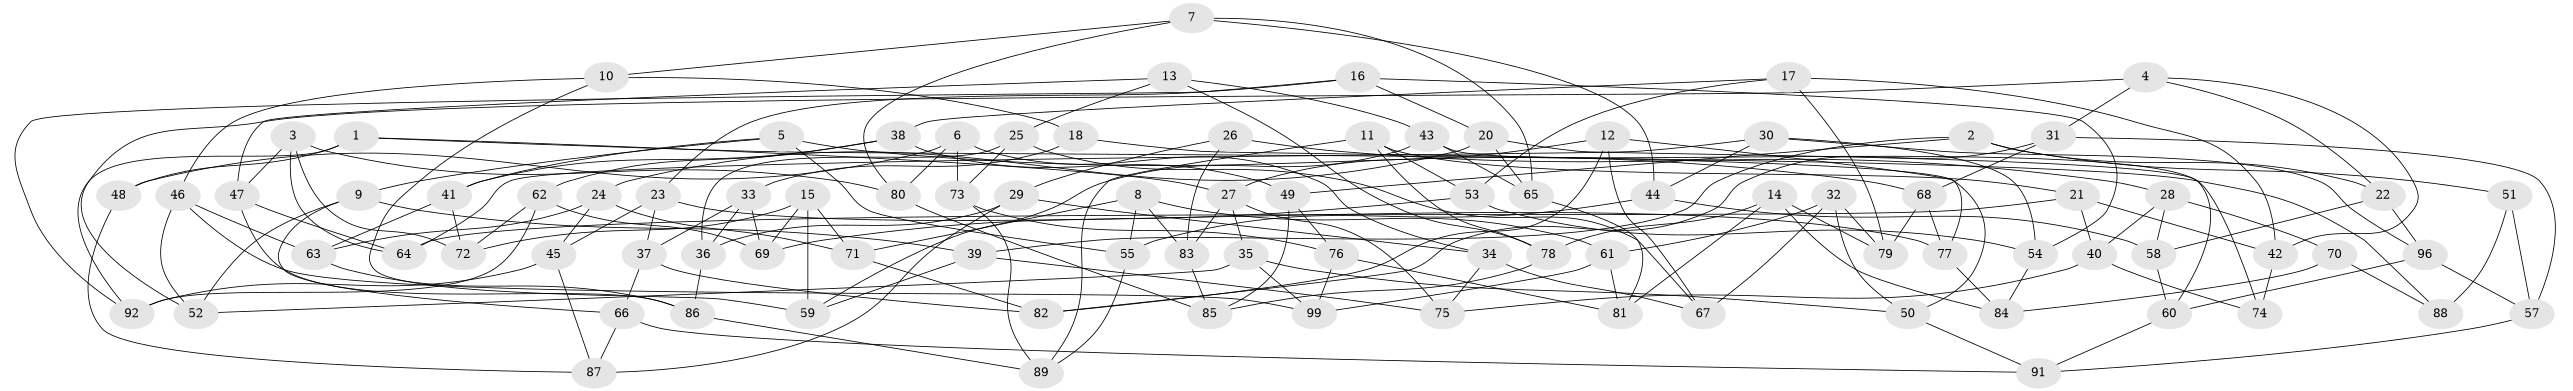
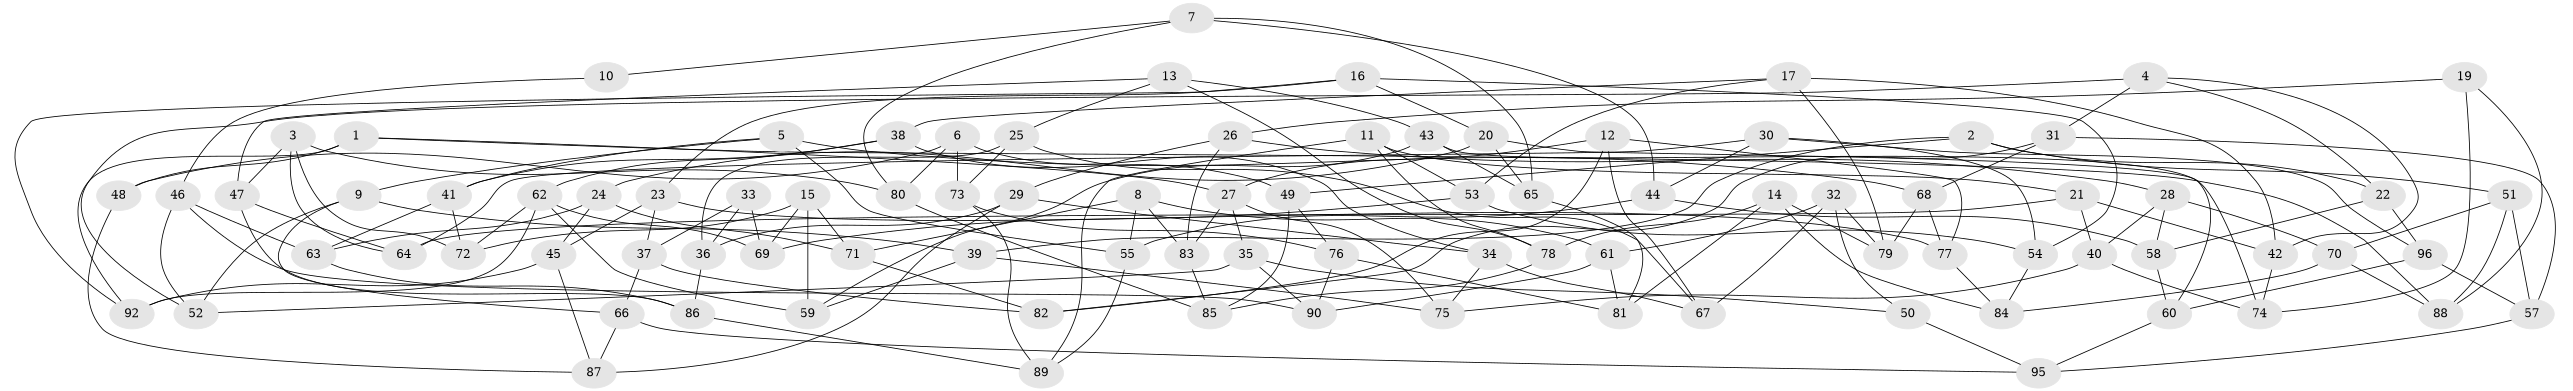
node "19": added
node "18": removed
edge "51" -- "70": added
edge "10" -- "59": now "62" -- "59"
node "99": label "99" -> "90"
node "91": label "91" -> "95"
